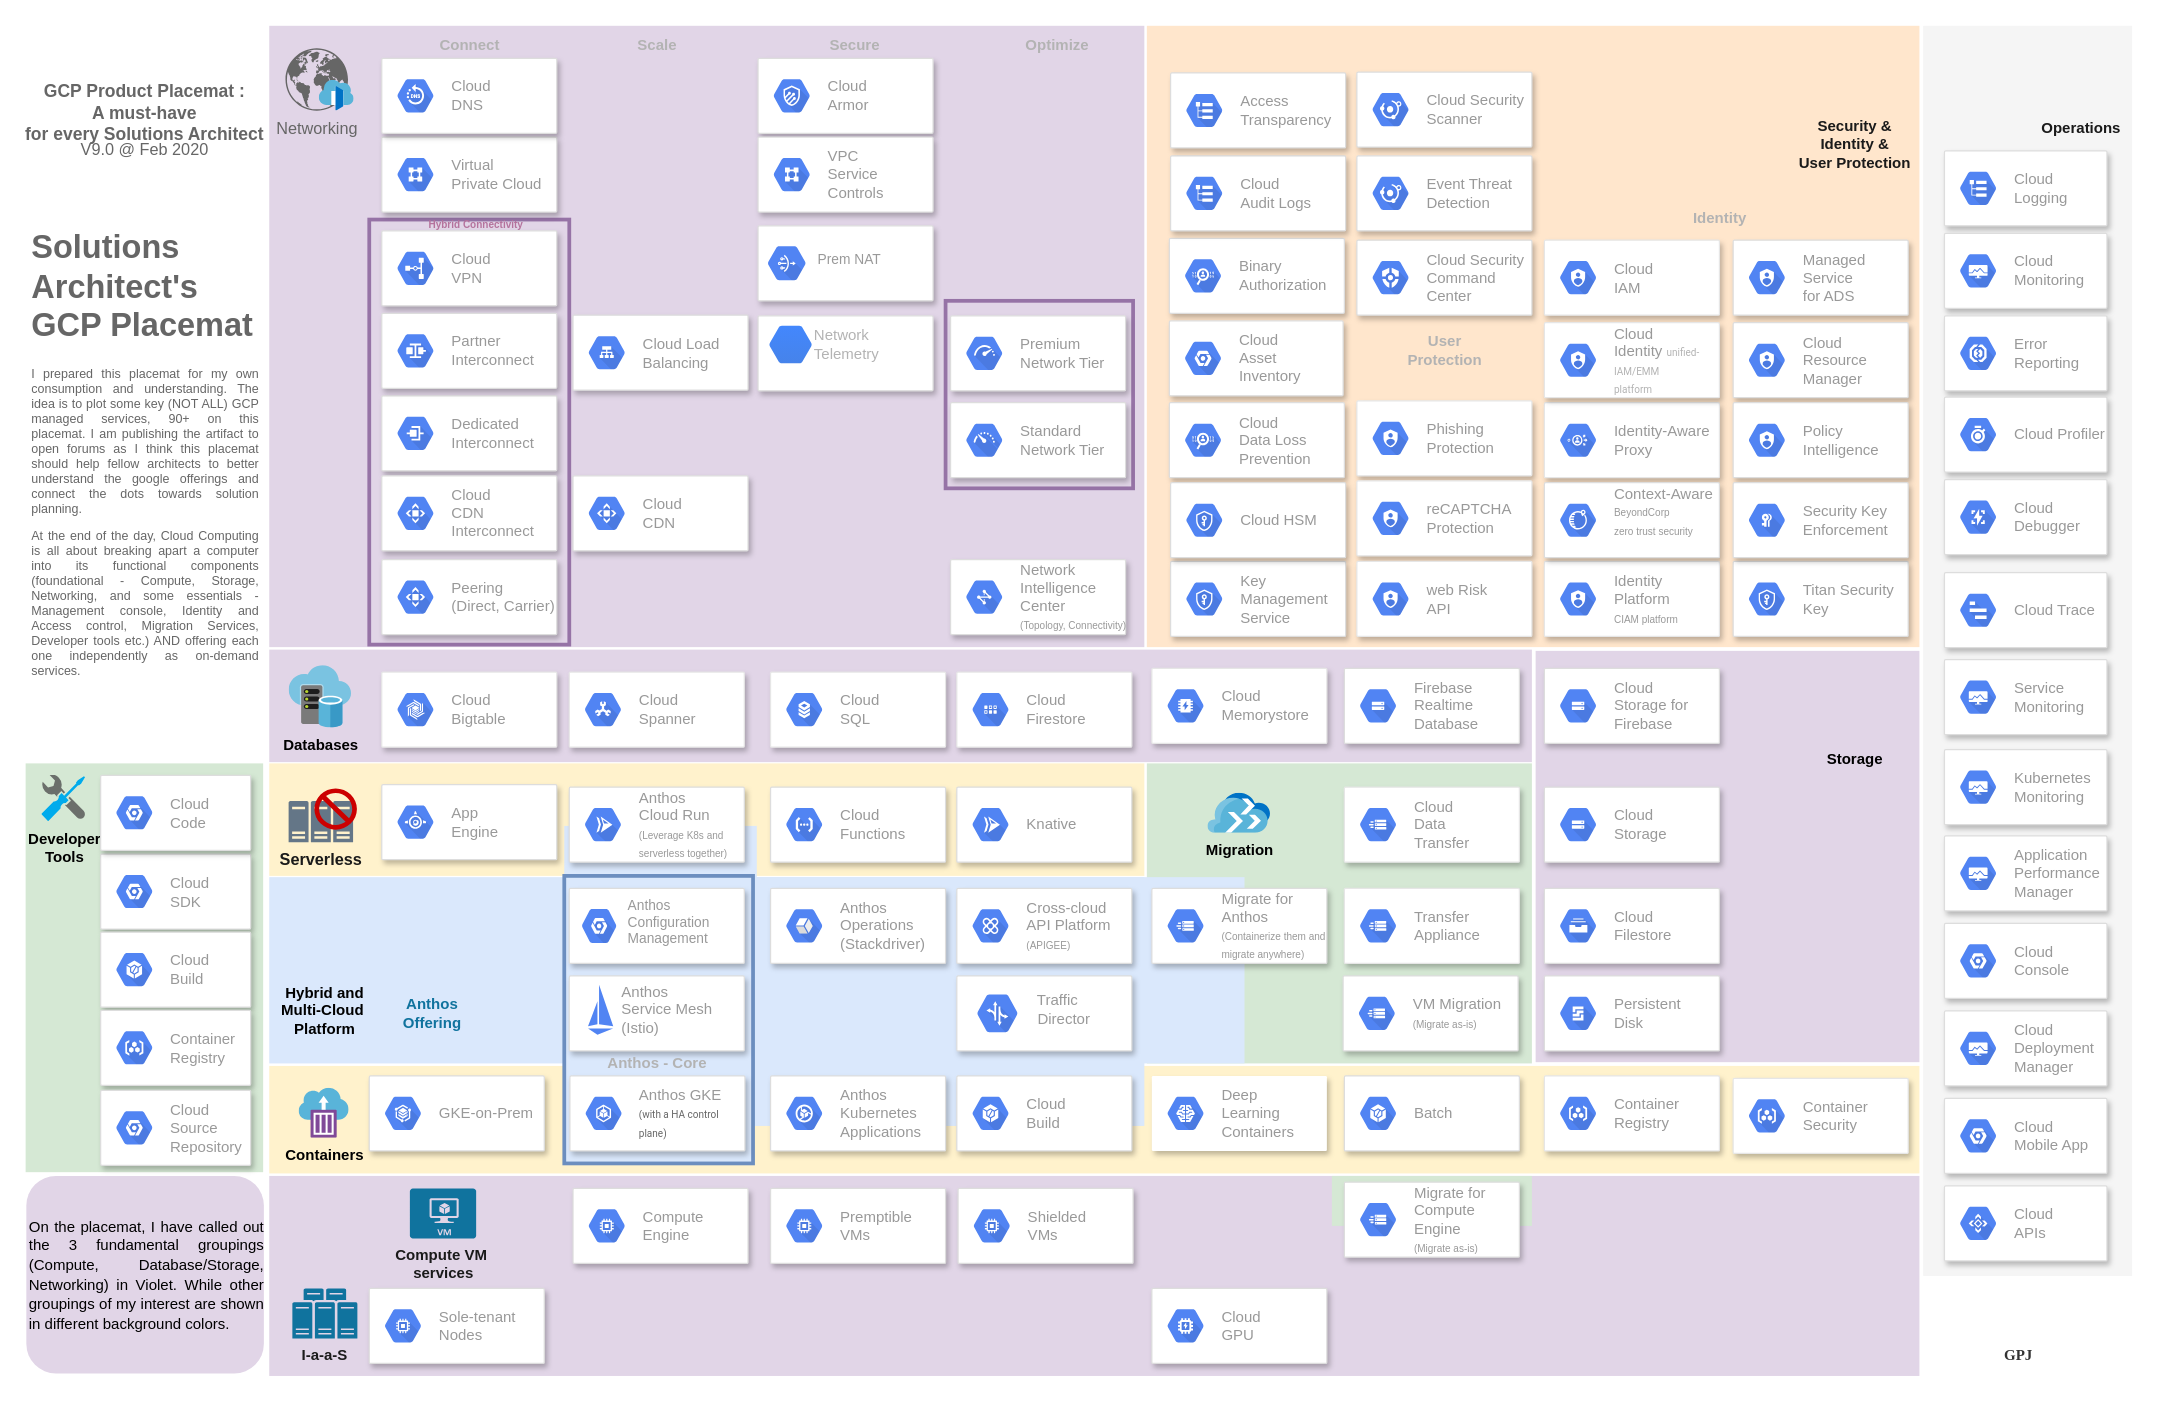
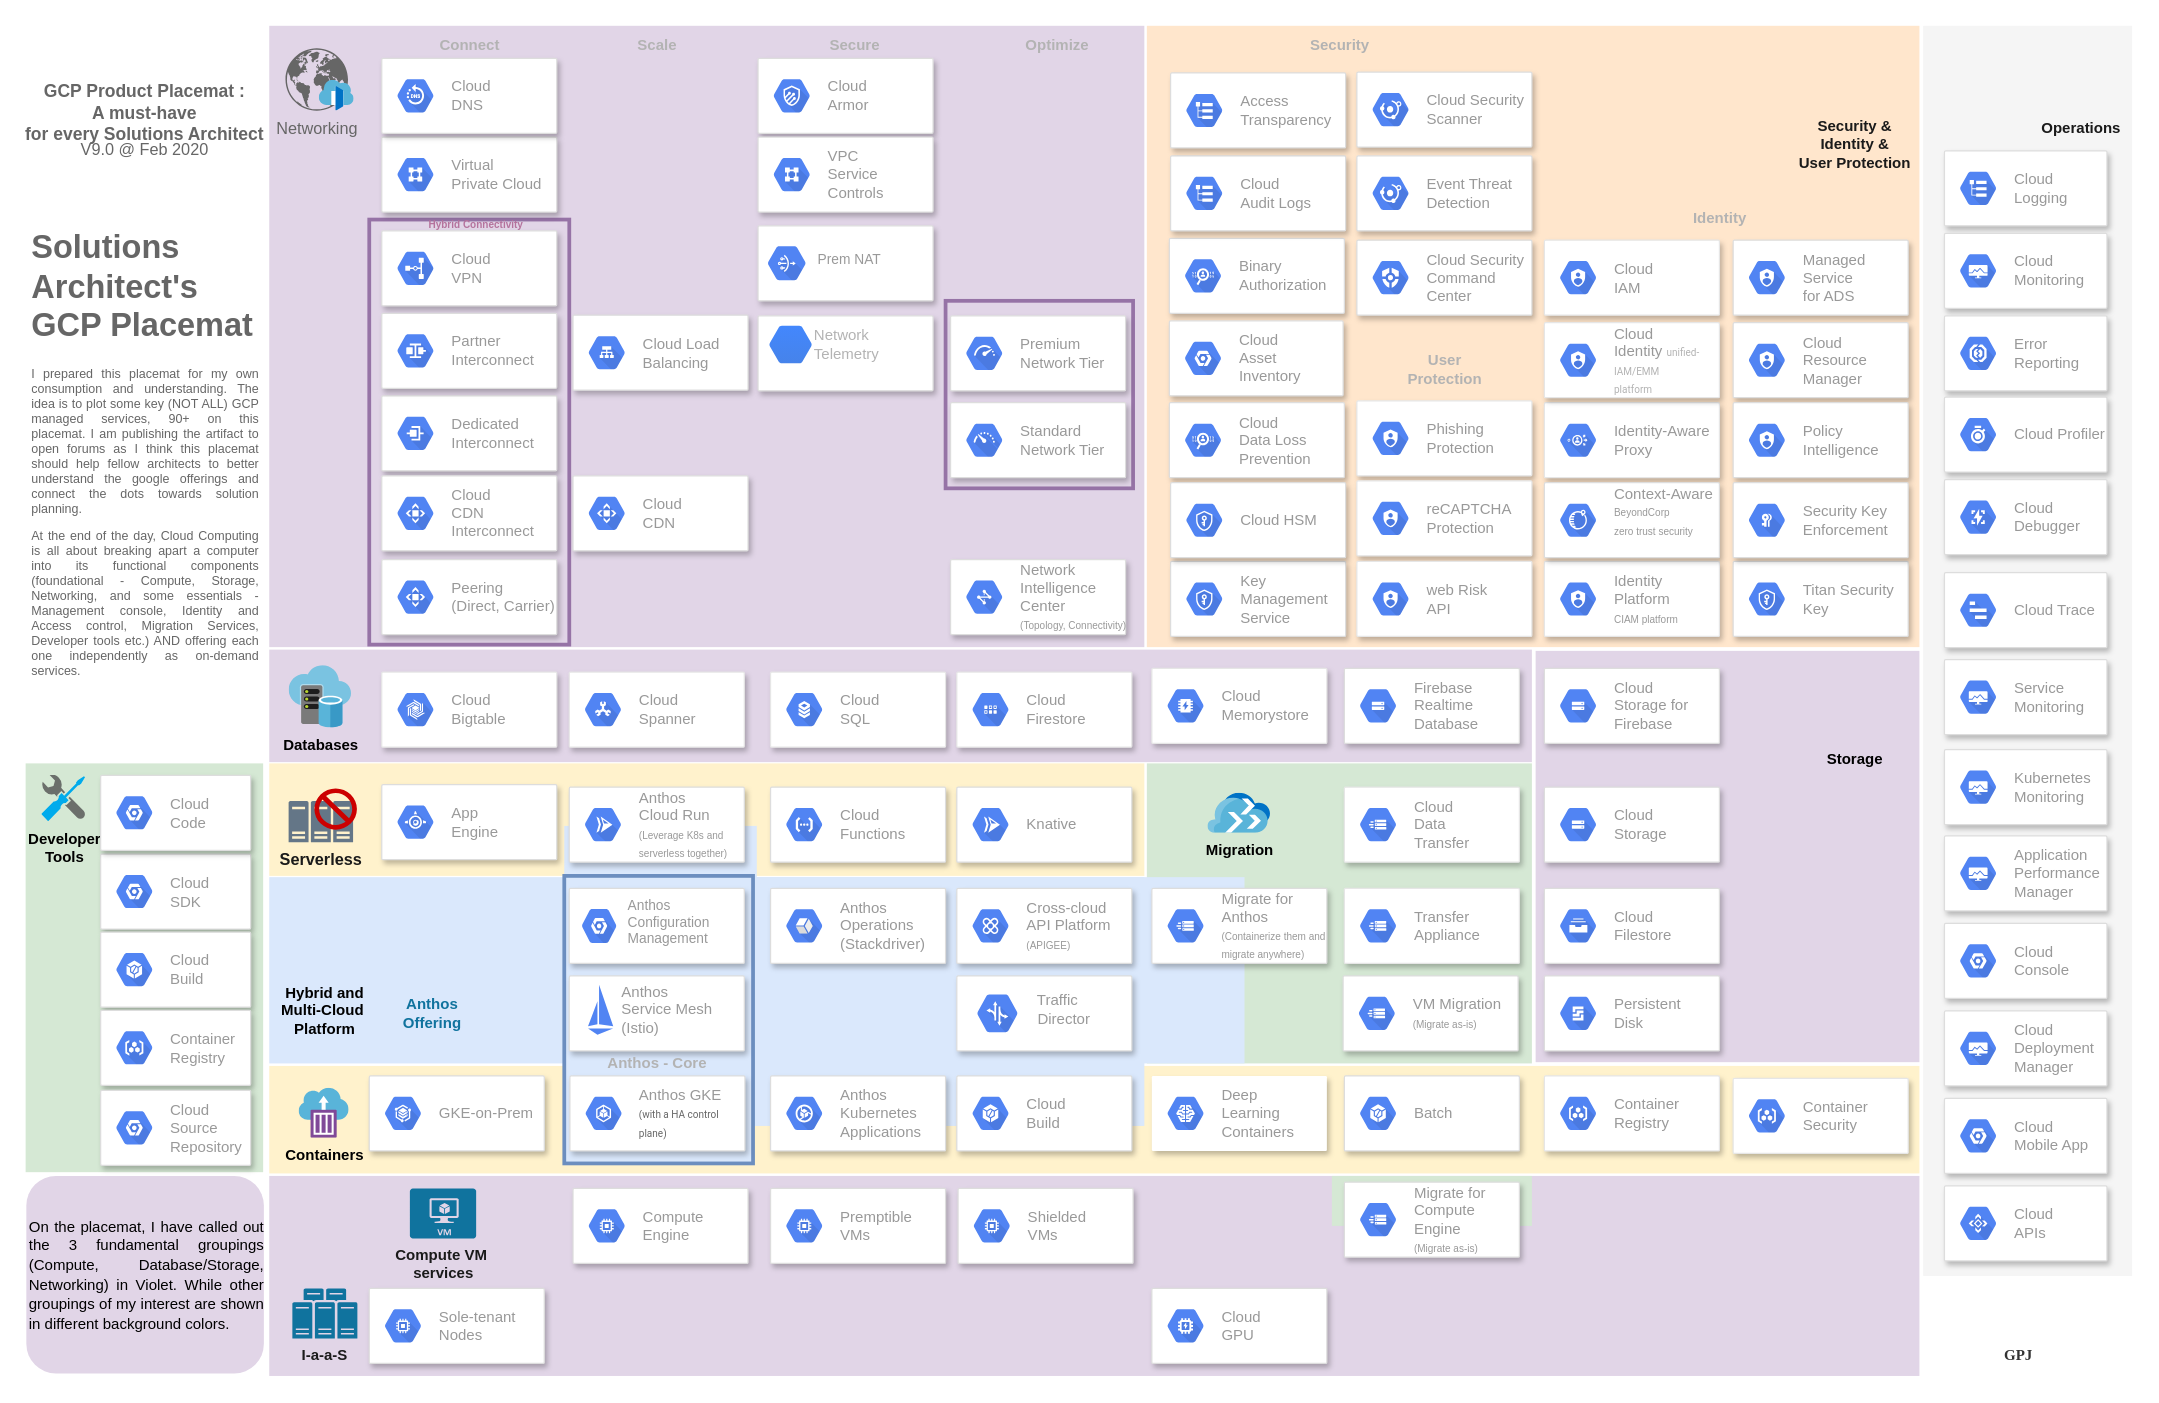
node "Security": added
node "User Protection": moved (1444, 351) -> (1444, 369)
